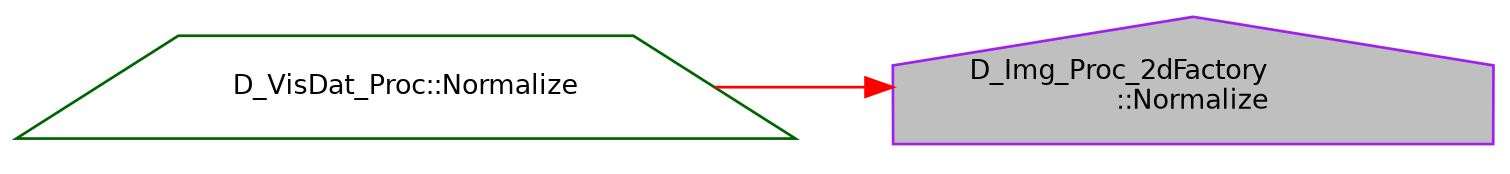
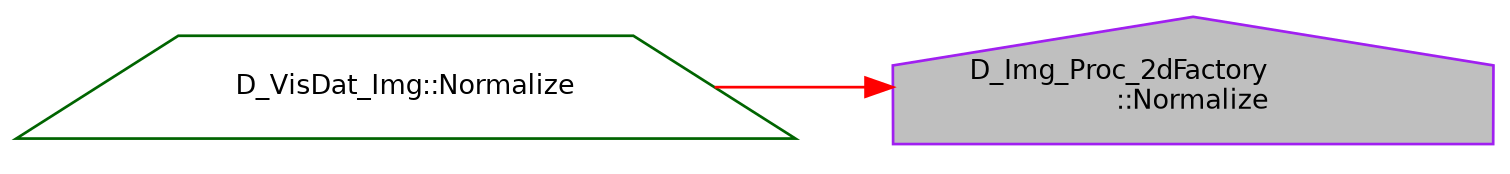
node "D_VisDat_Proc::Normalize": label "D_VisDat_Proc::Normalize" -> "D_VisDat_Img::Normalize"
